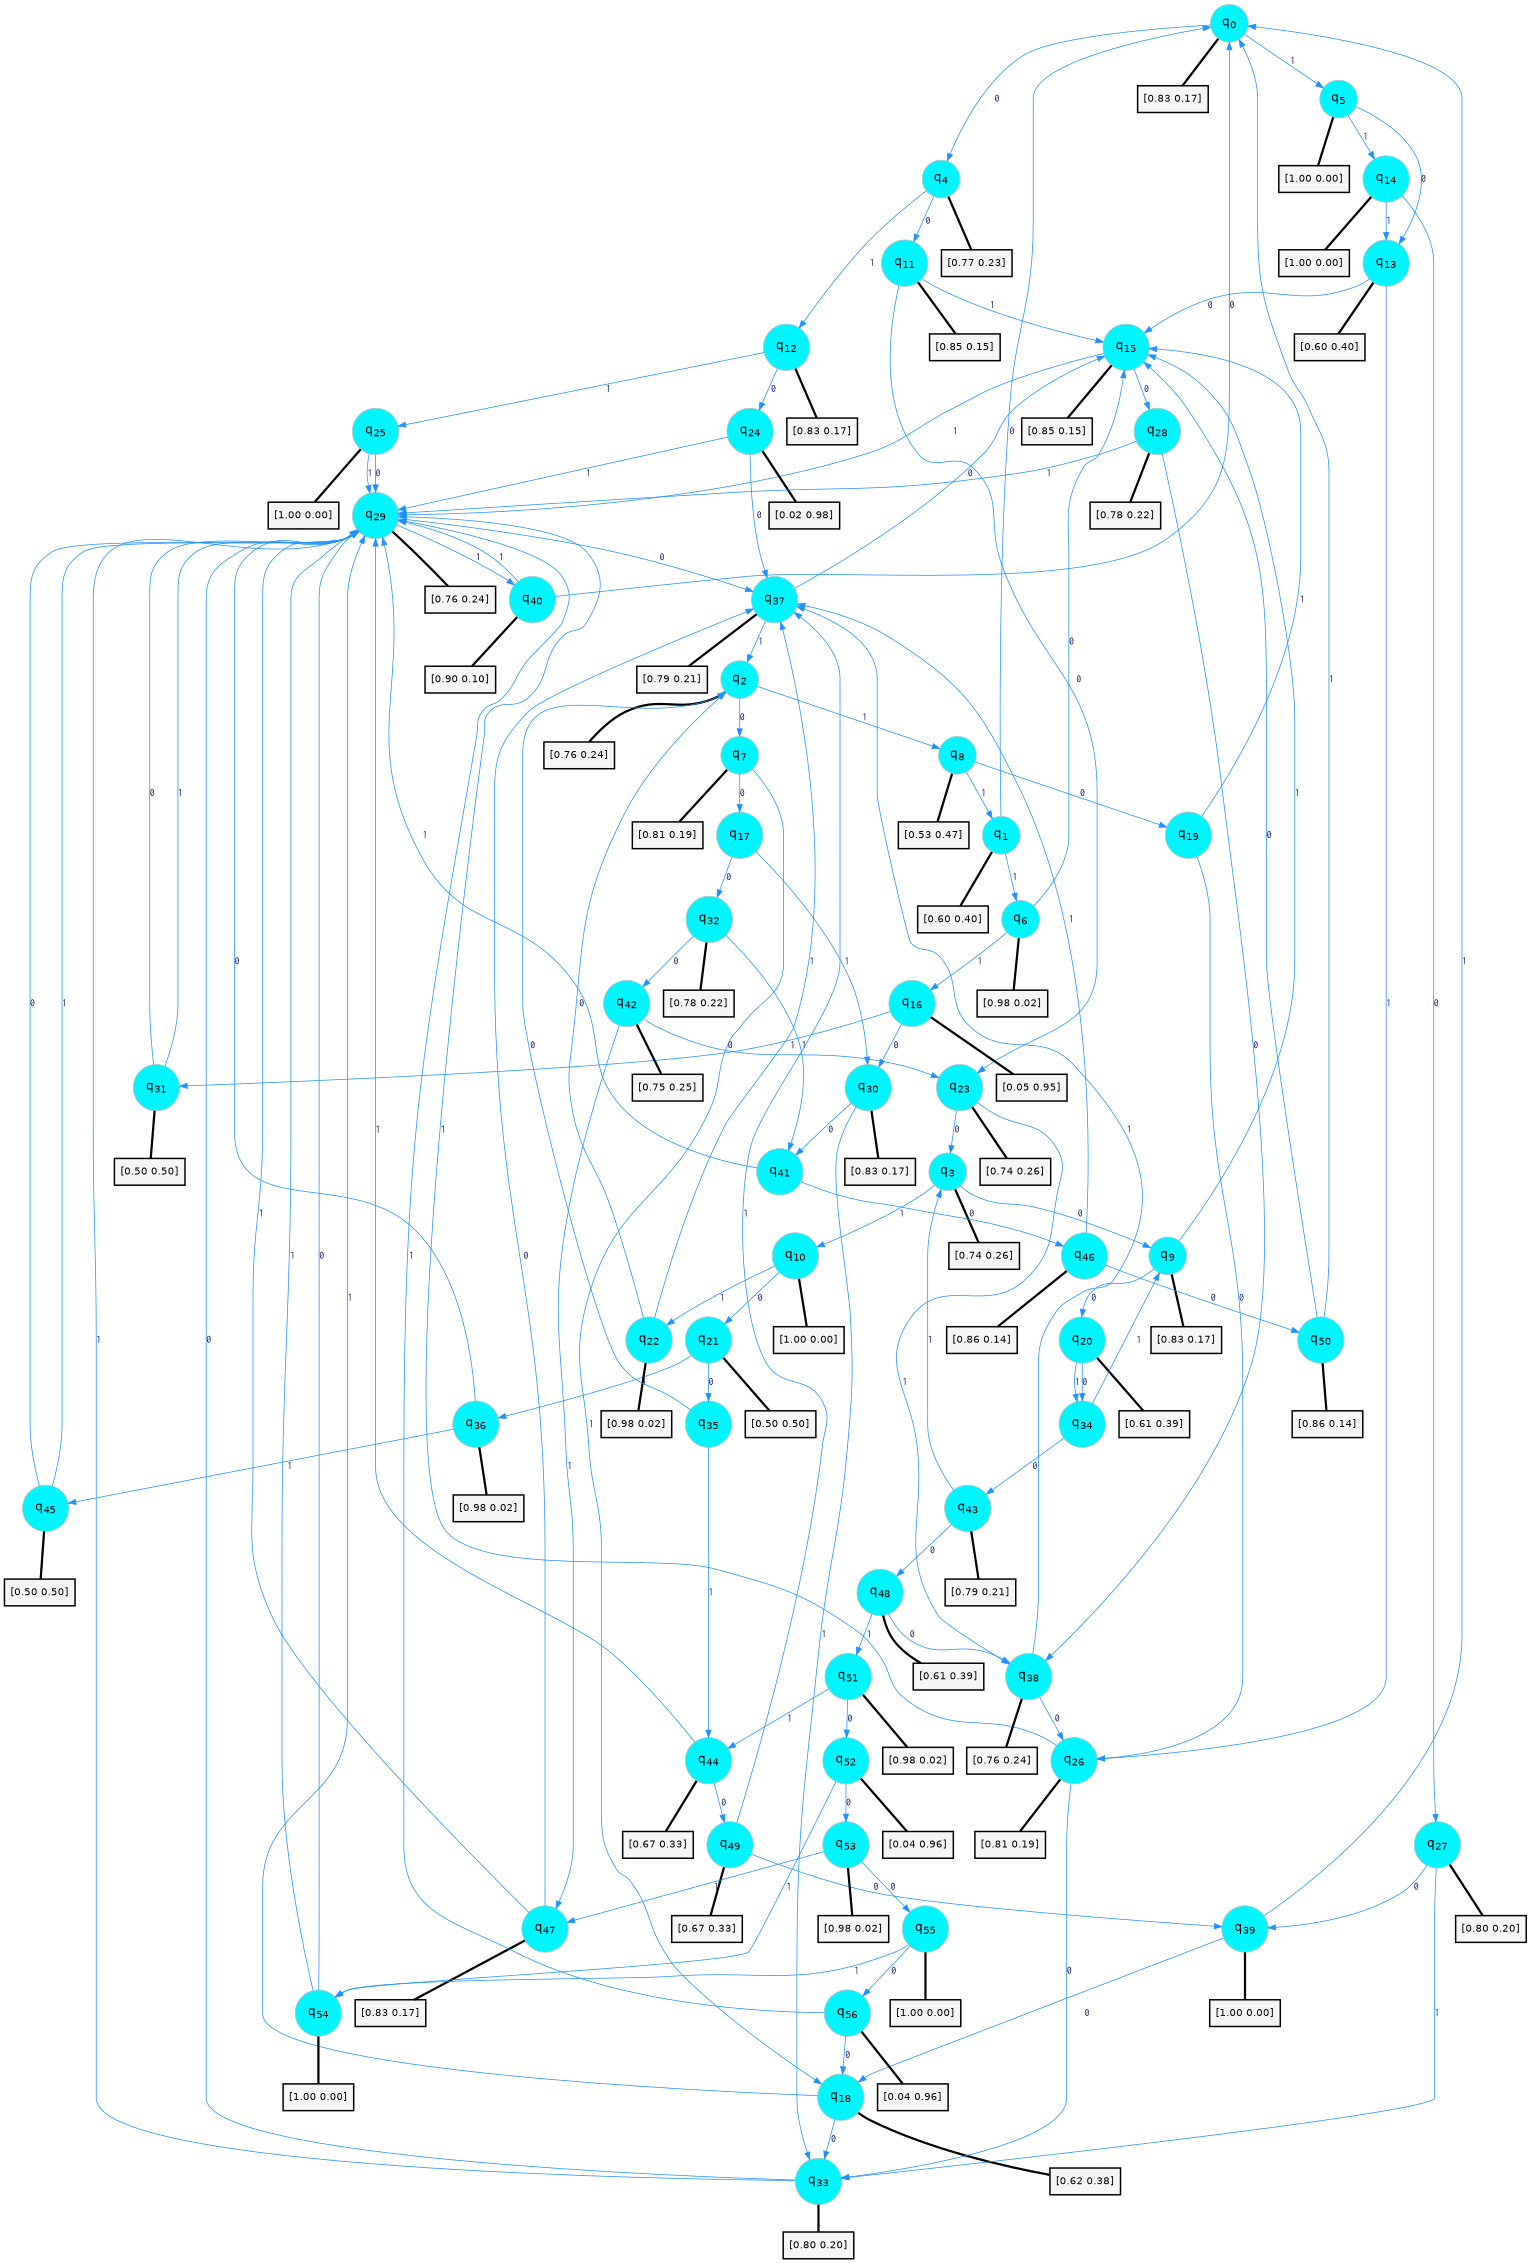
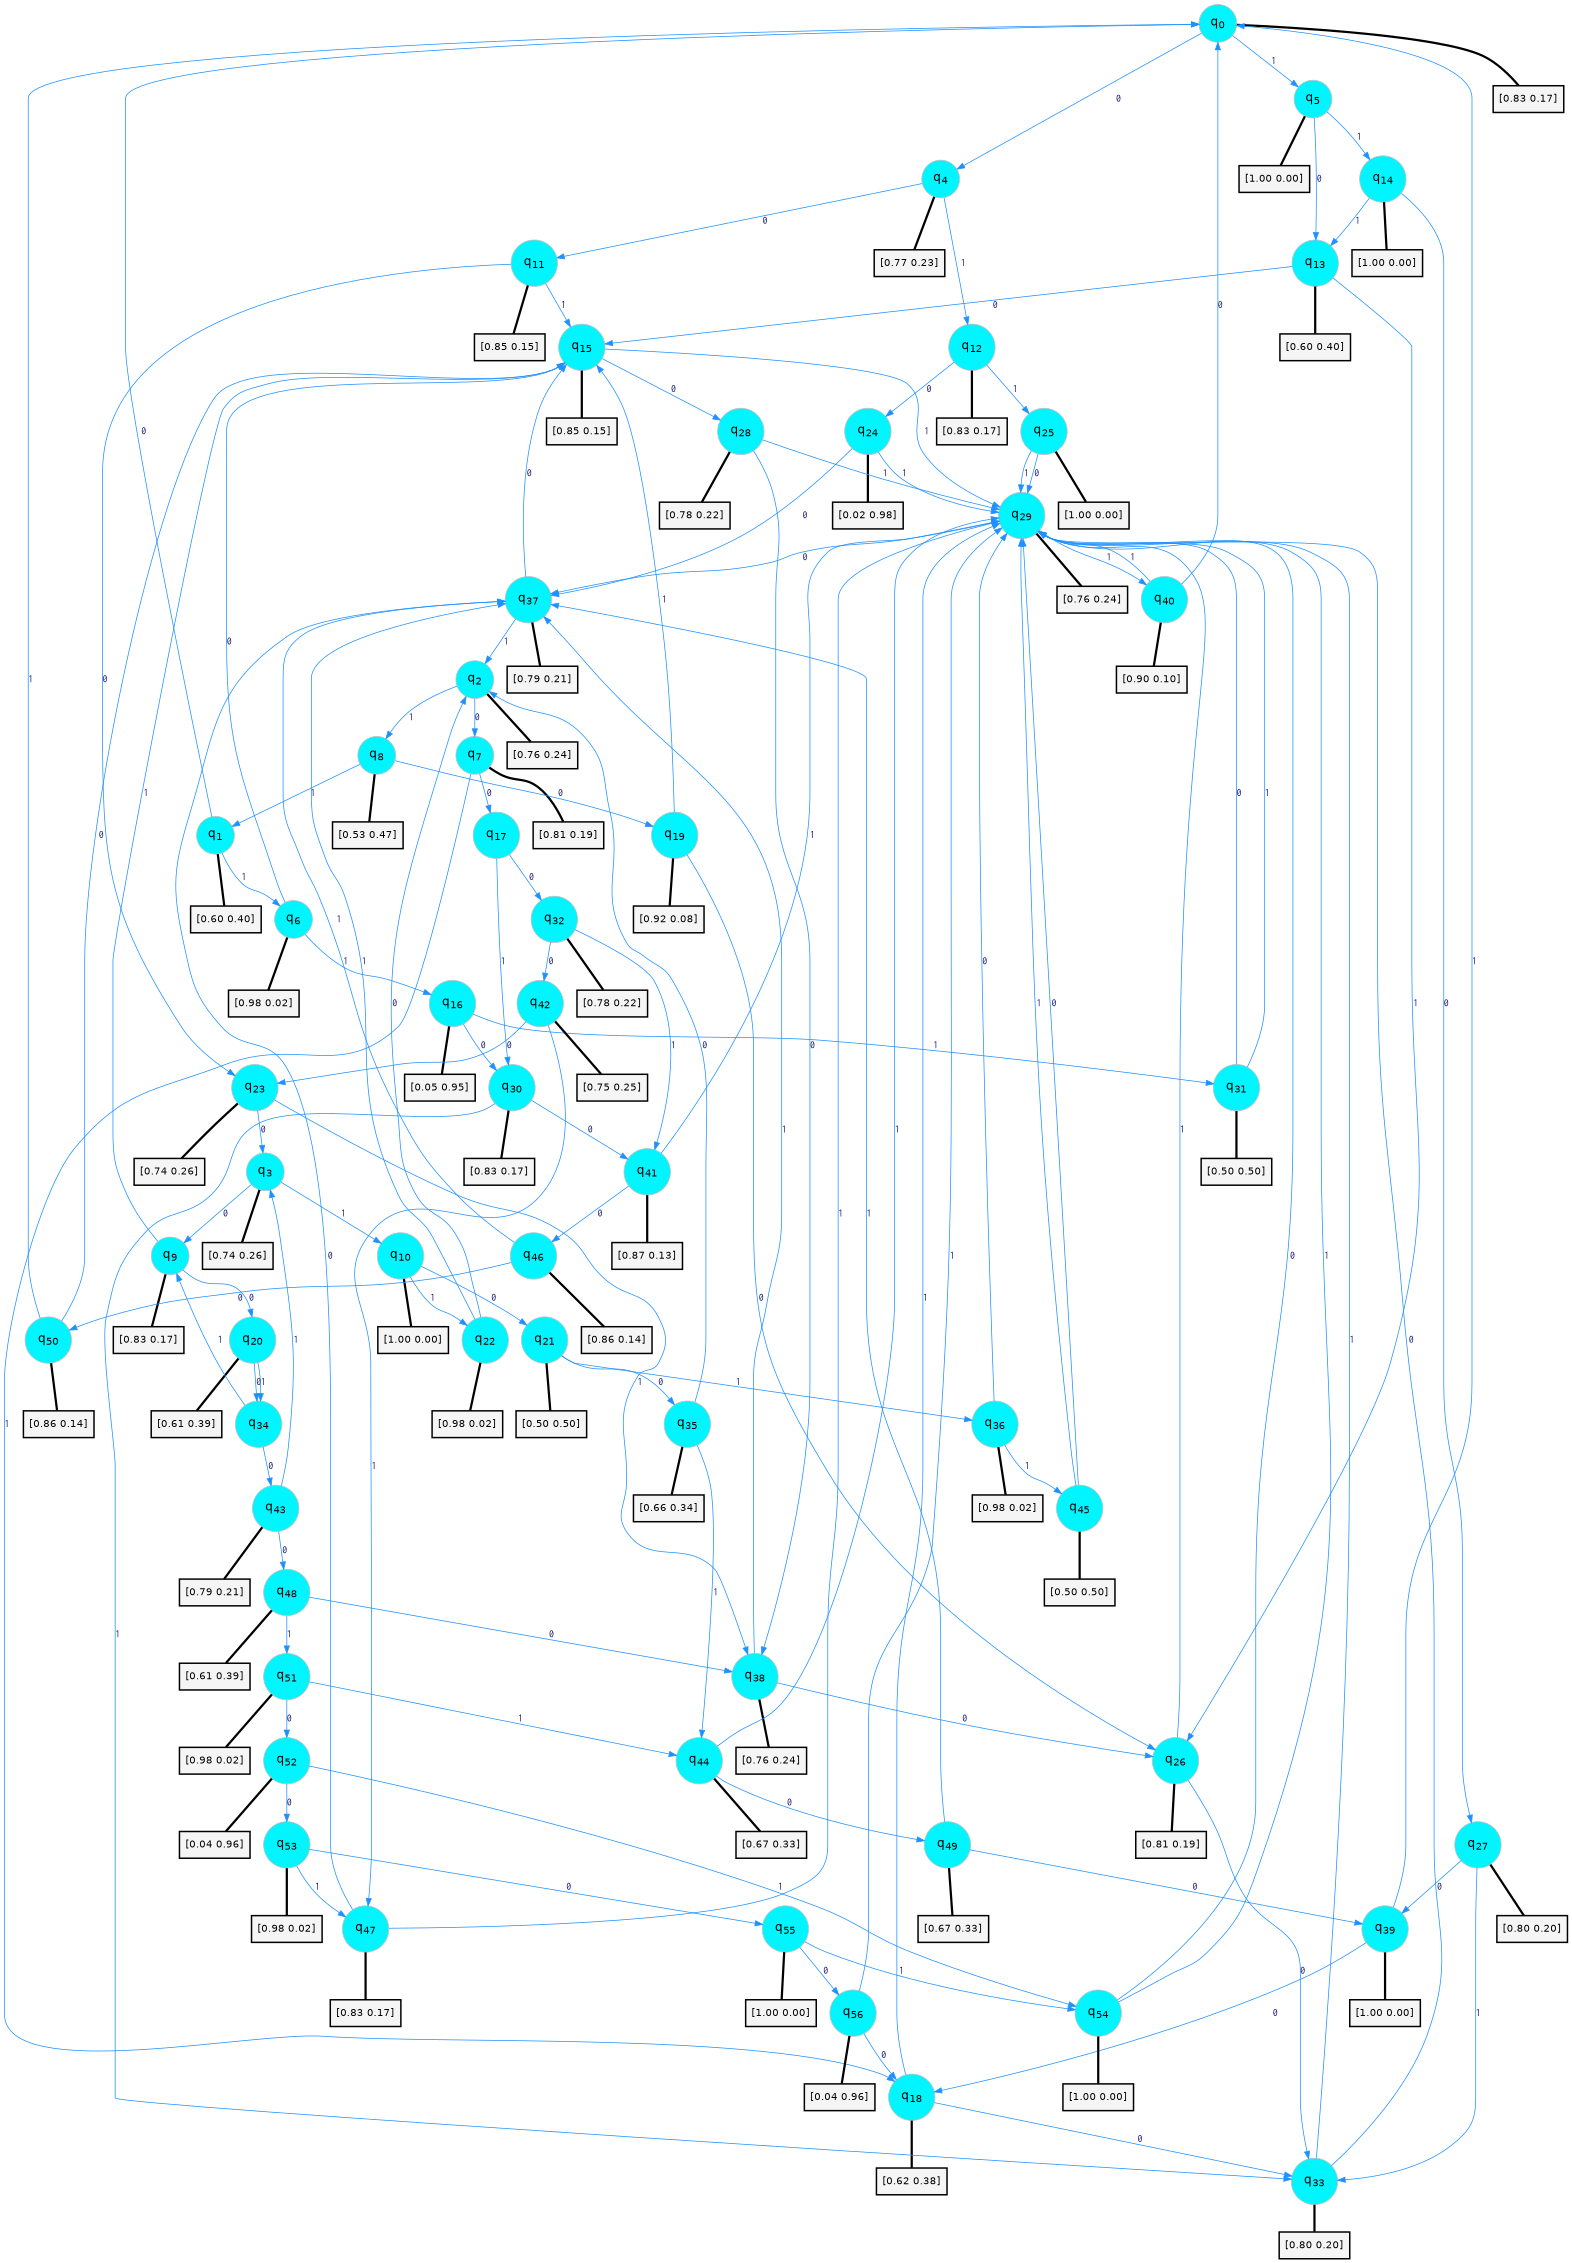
node "[0.92 0.08]": added
node "[0.87 0.13]": added
node "[0.66 0.34]": added
